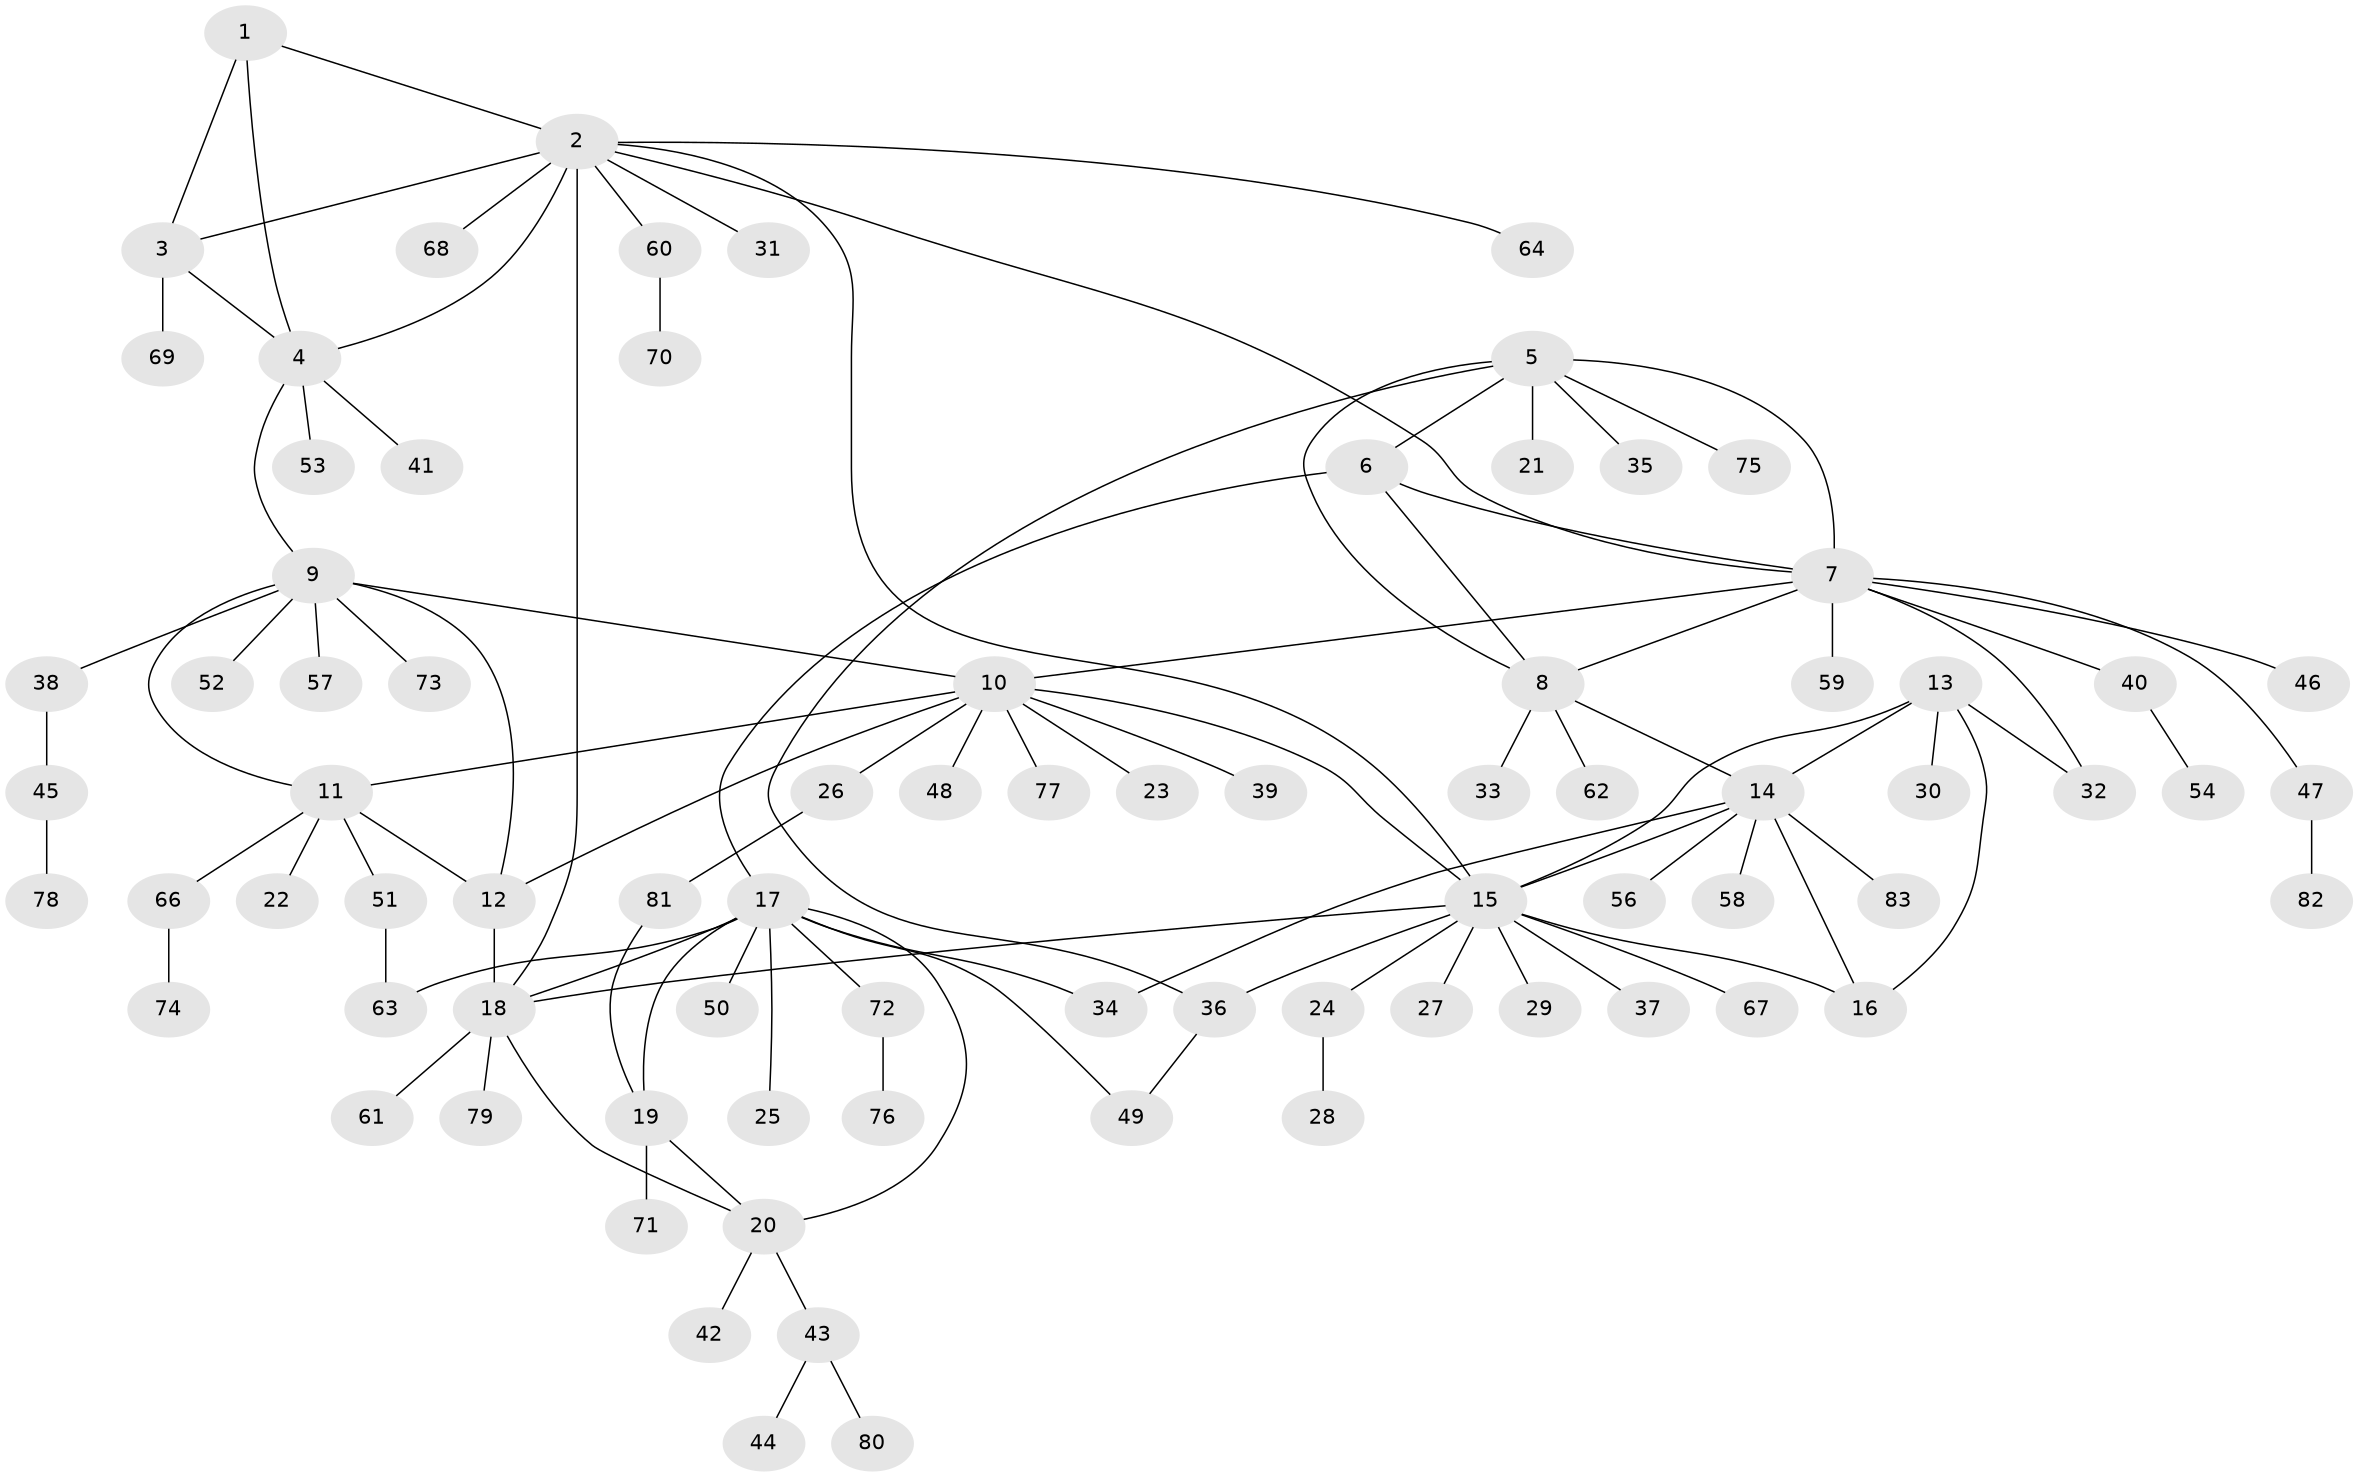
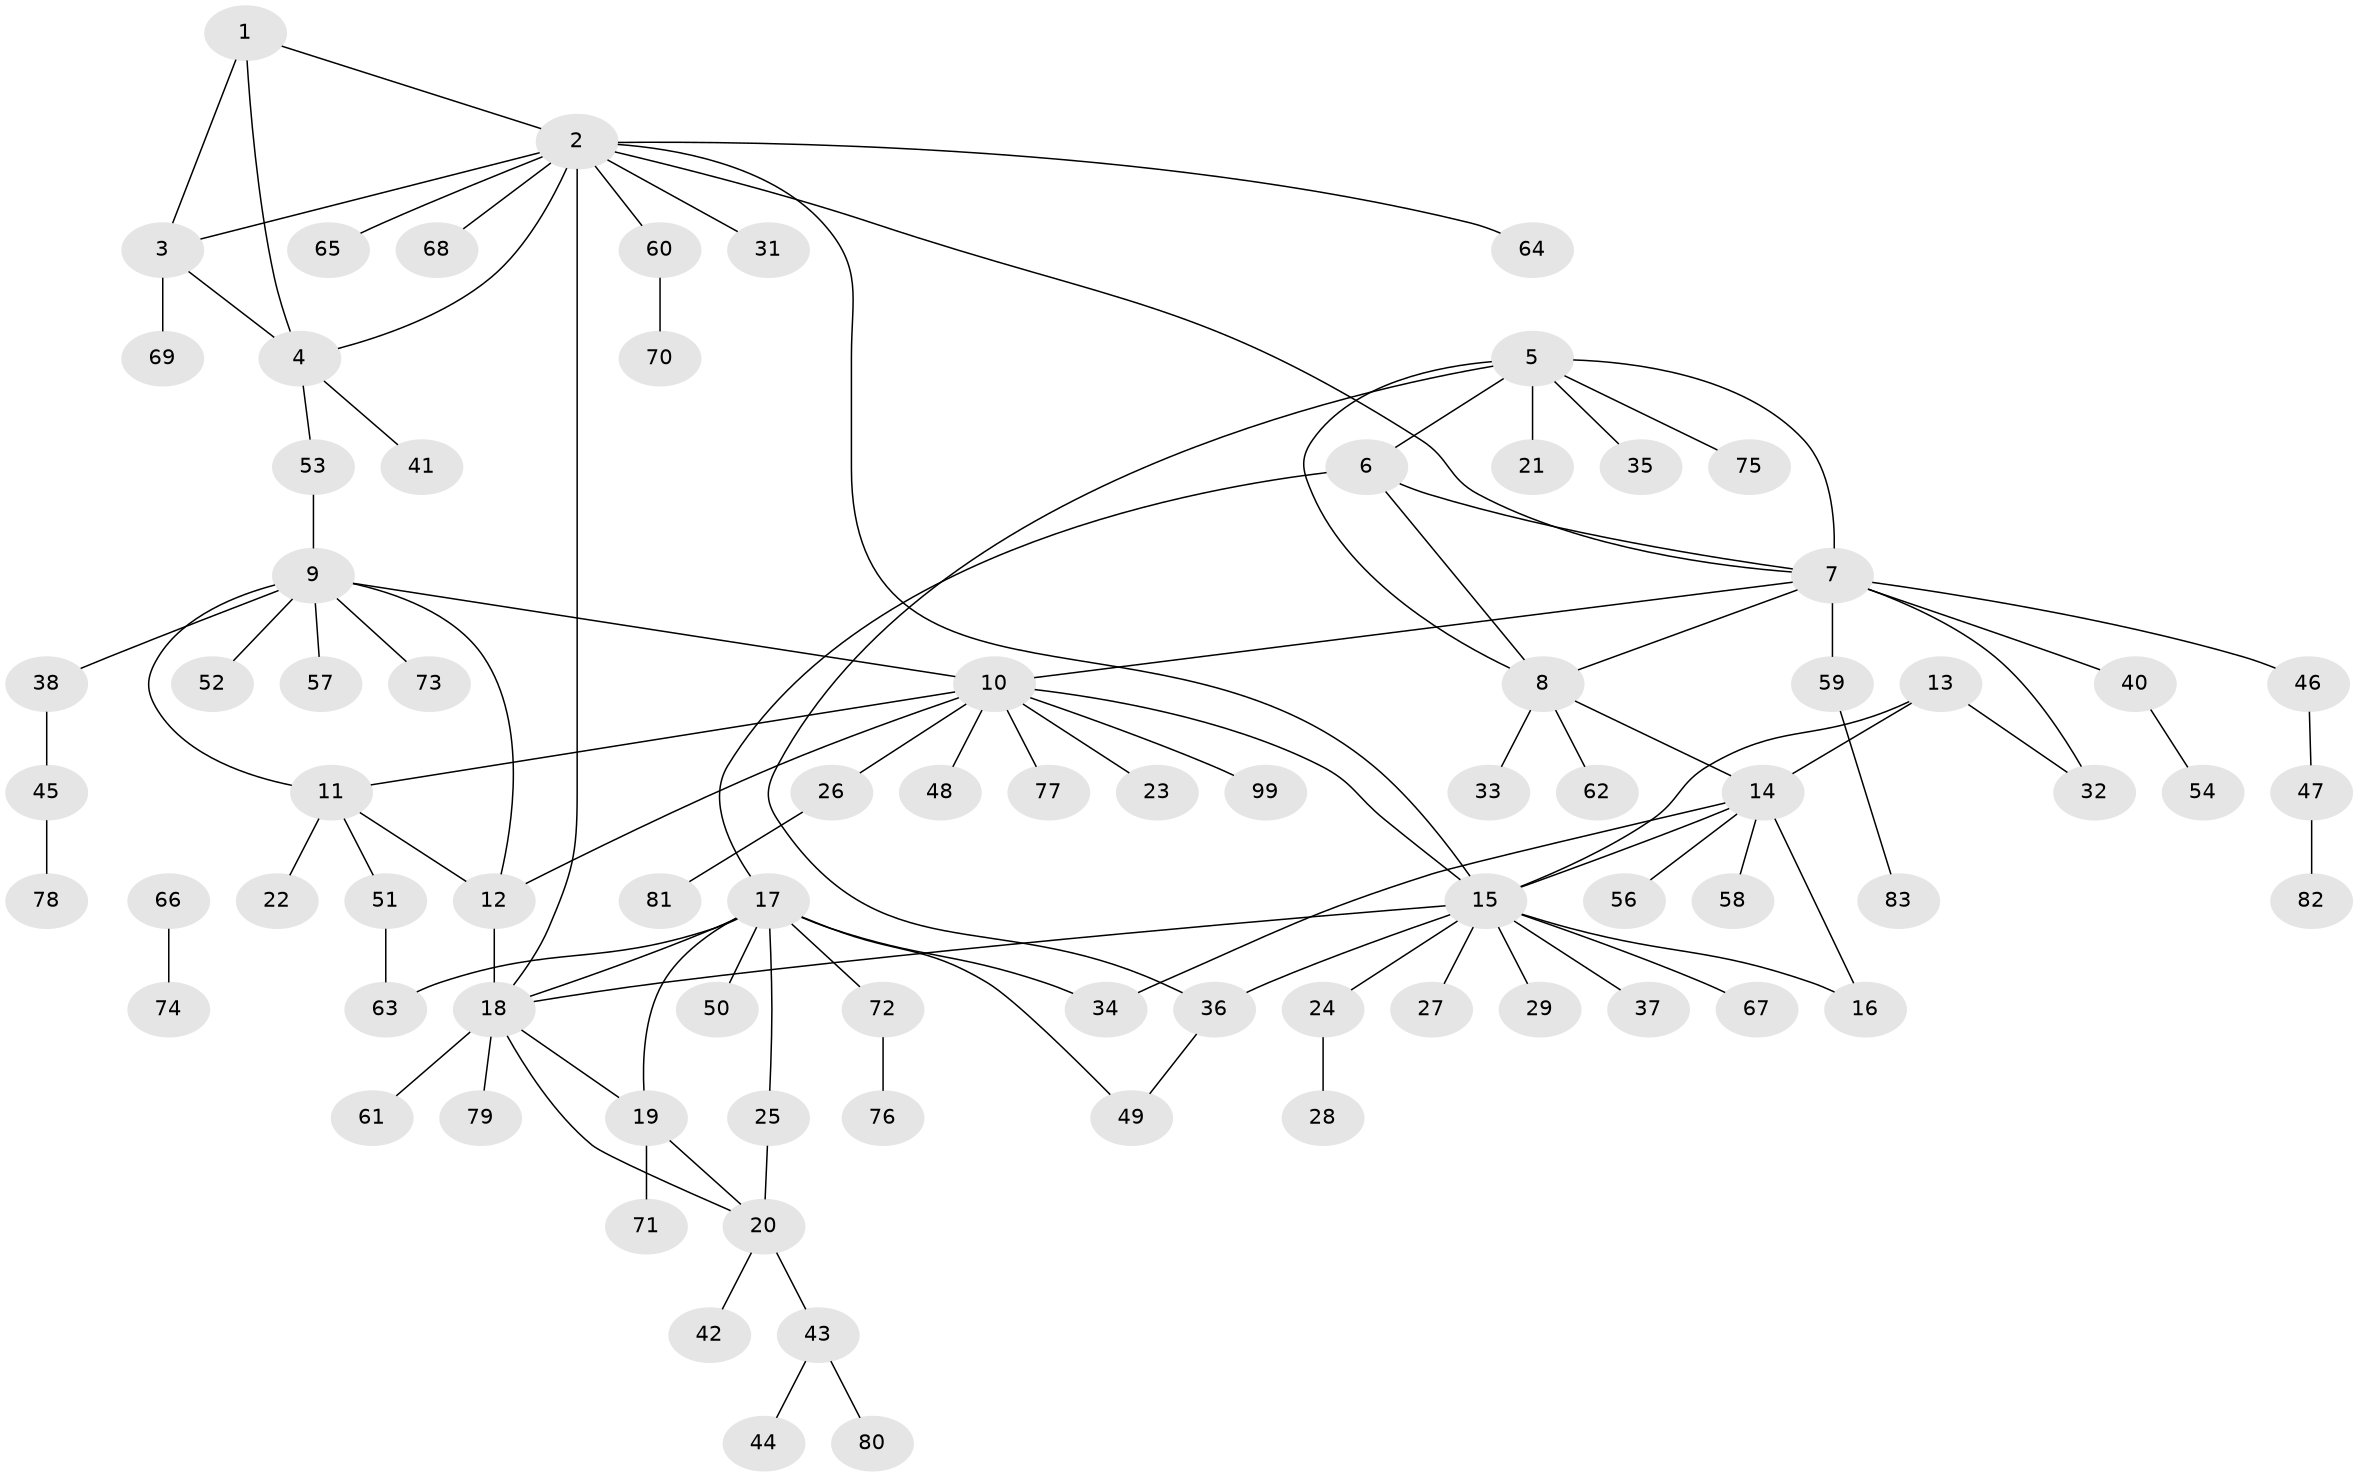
node "65": added
edge "4" -- "9": now "53" -- "9"
edge "7" -- "47": now "46" -- "47"
node "39": label "39" -> "99"
node "30": removed
edge "11" -- "66": removed
edge "14" -- "83": now "59" -- "83"
edge "13" -- "16": removed
edge "81" -- "19": now "18" -- "19"
edge "17" -- "20": now "25" -- "20"
